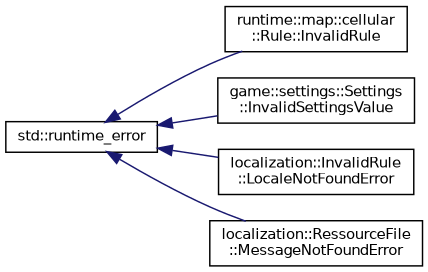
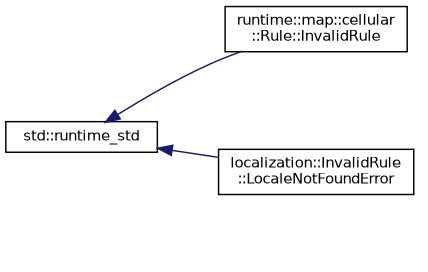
node "game::settings::Settings ::InvalidSettingsValue": removed
node "std::runtime_error": label "std::runtime_error" -> "std::runtime_std"
node "localization::RessourceFile ::MessageNotFoundError": removed
